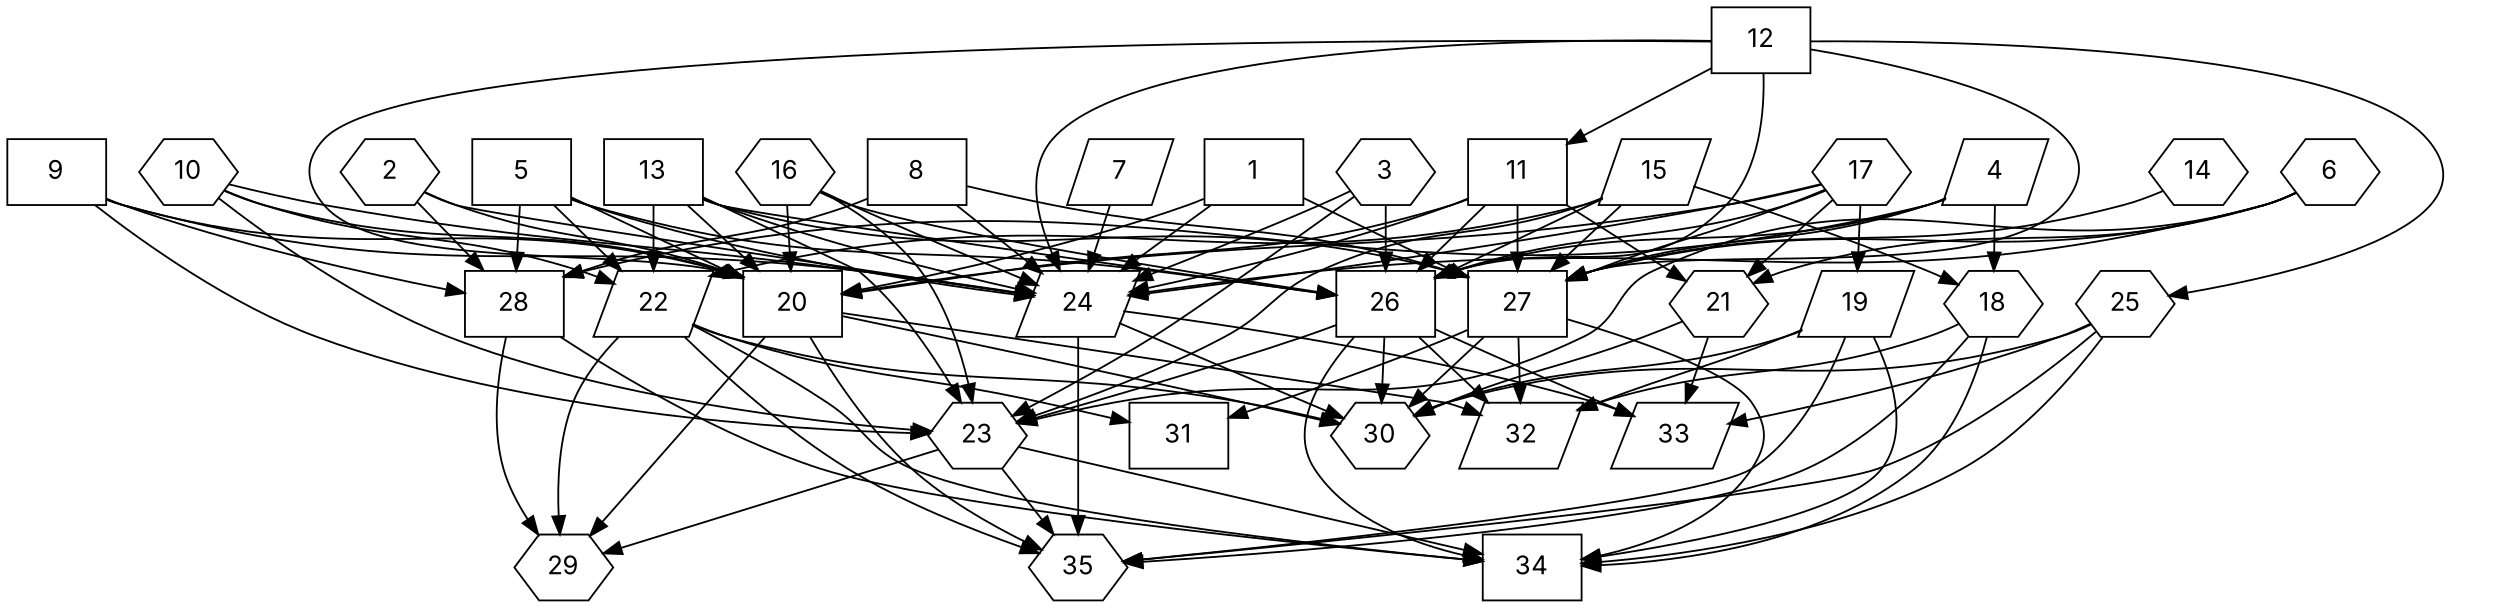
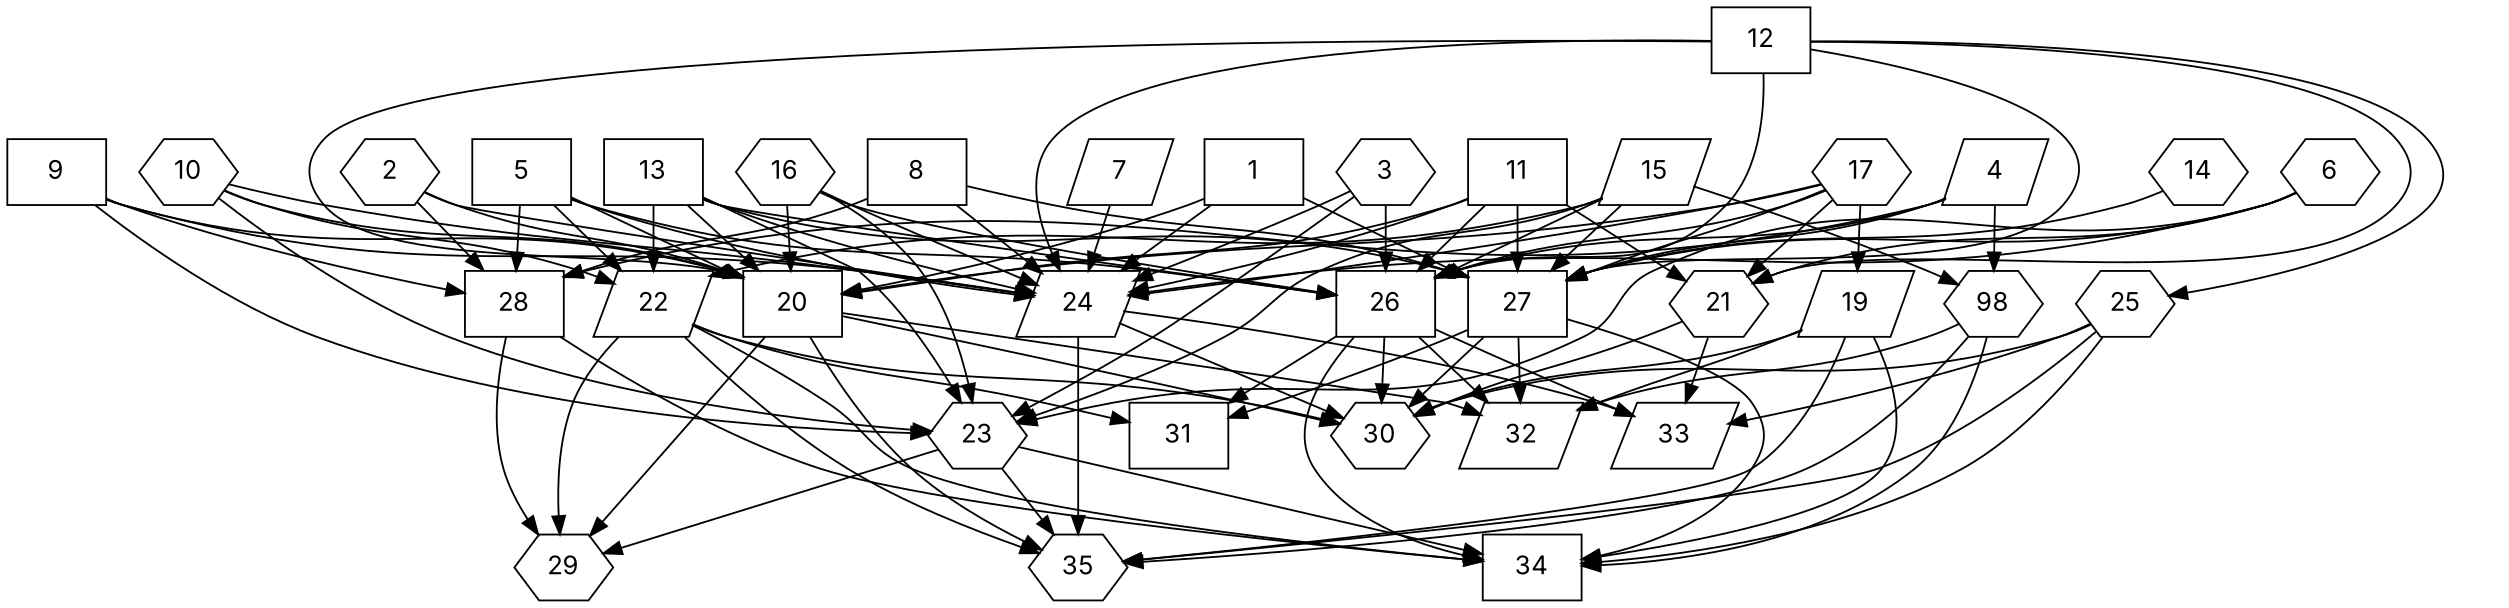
edge "12" -> "11": now "12" -> "21"
node "18": label "18" -> "98"
edge "26" -> "23": now "26" -> "31"
